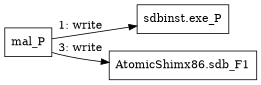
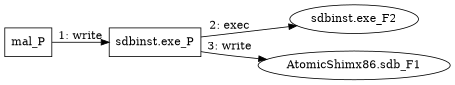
node "sdbinst.exe_F2": added
edge "mal_P" -> "AtomicShimx86.sdb_F1": now "sdbinst.exe_P" -> "AtomicShimx86.sdb_F1"
node "AtomicShimx86.sdb_F1": shape box -> ellipse
